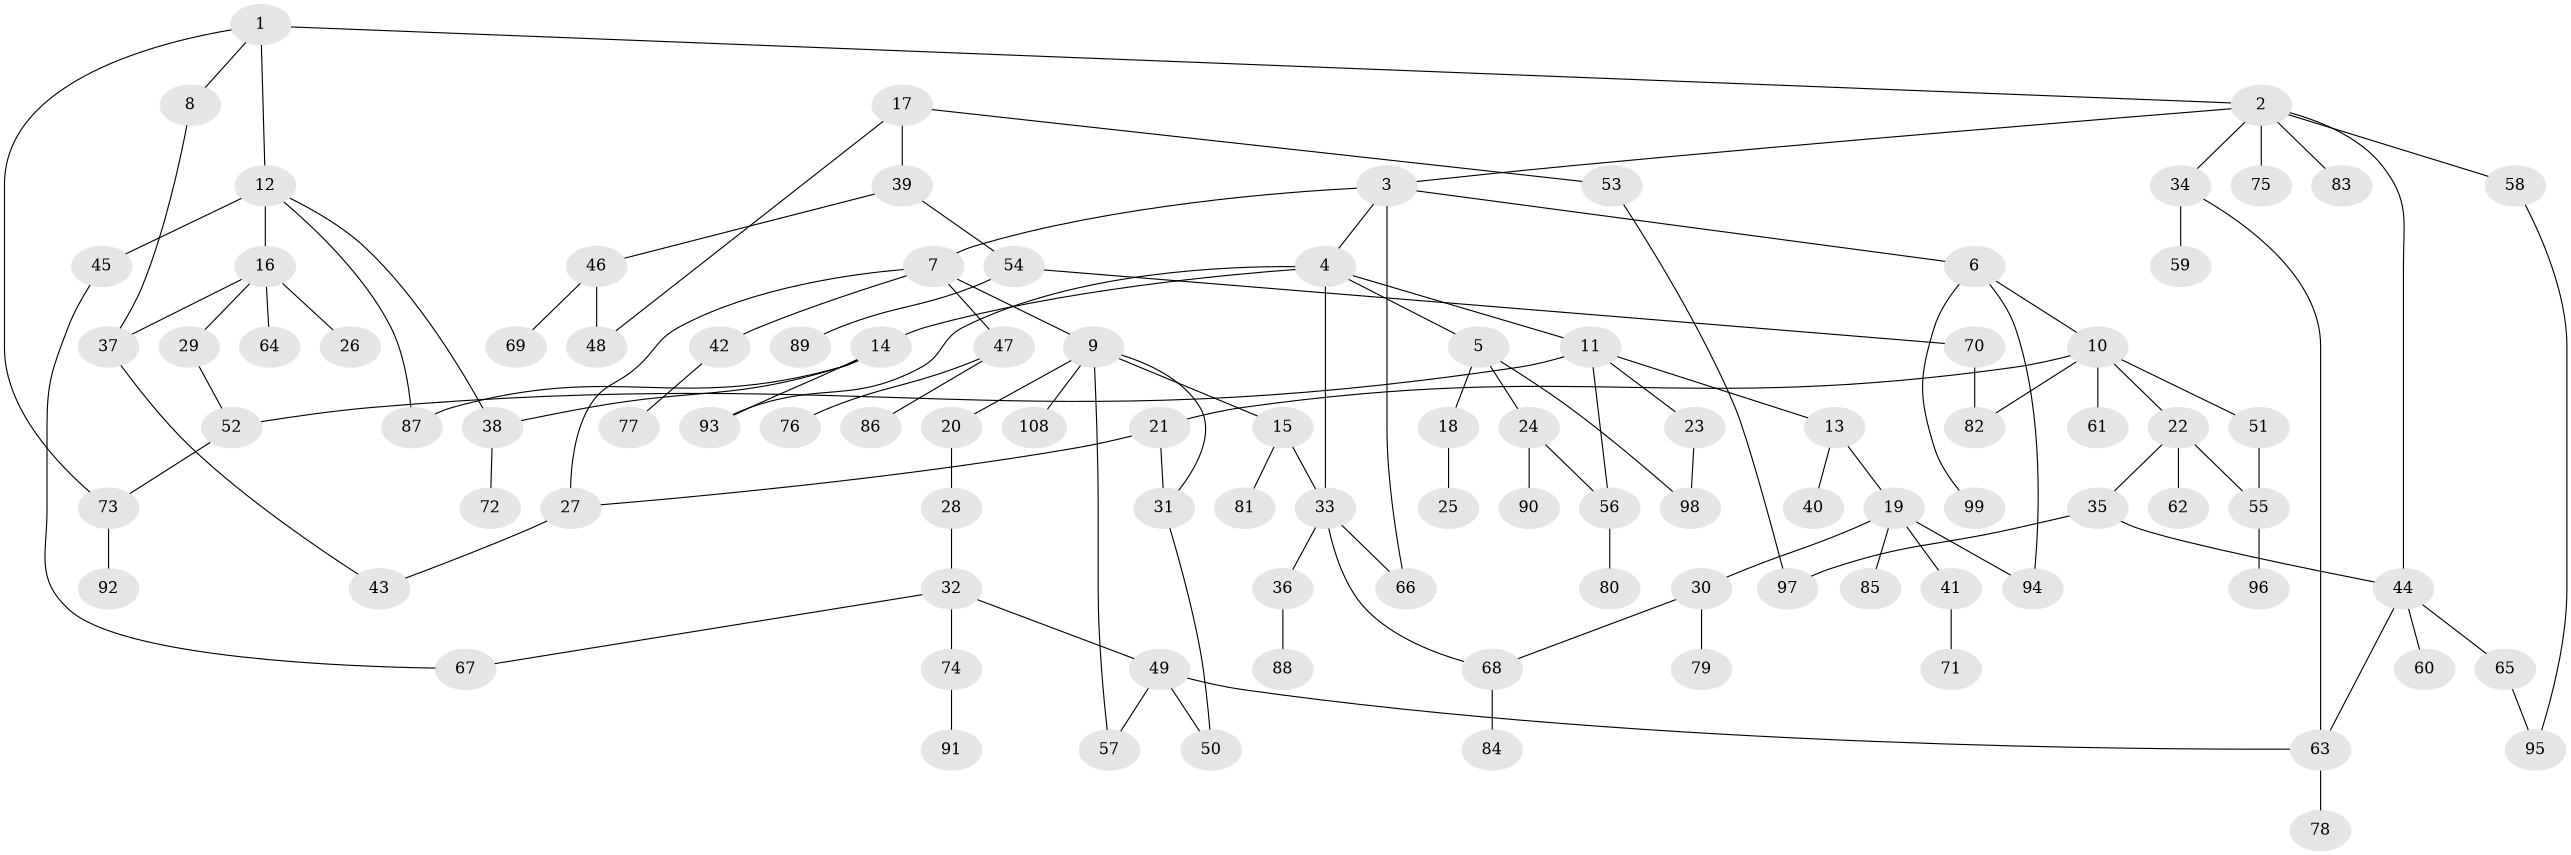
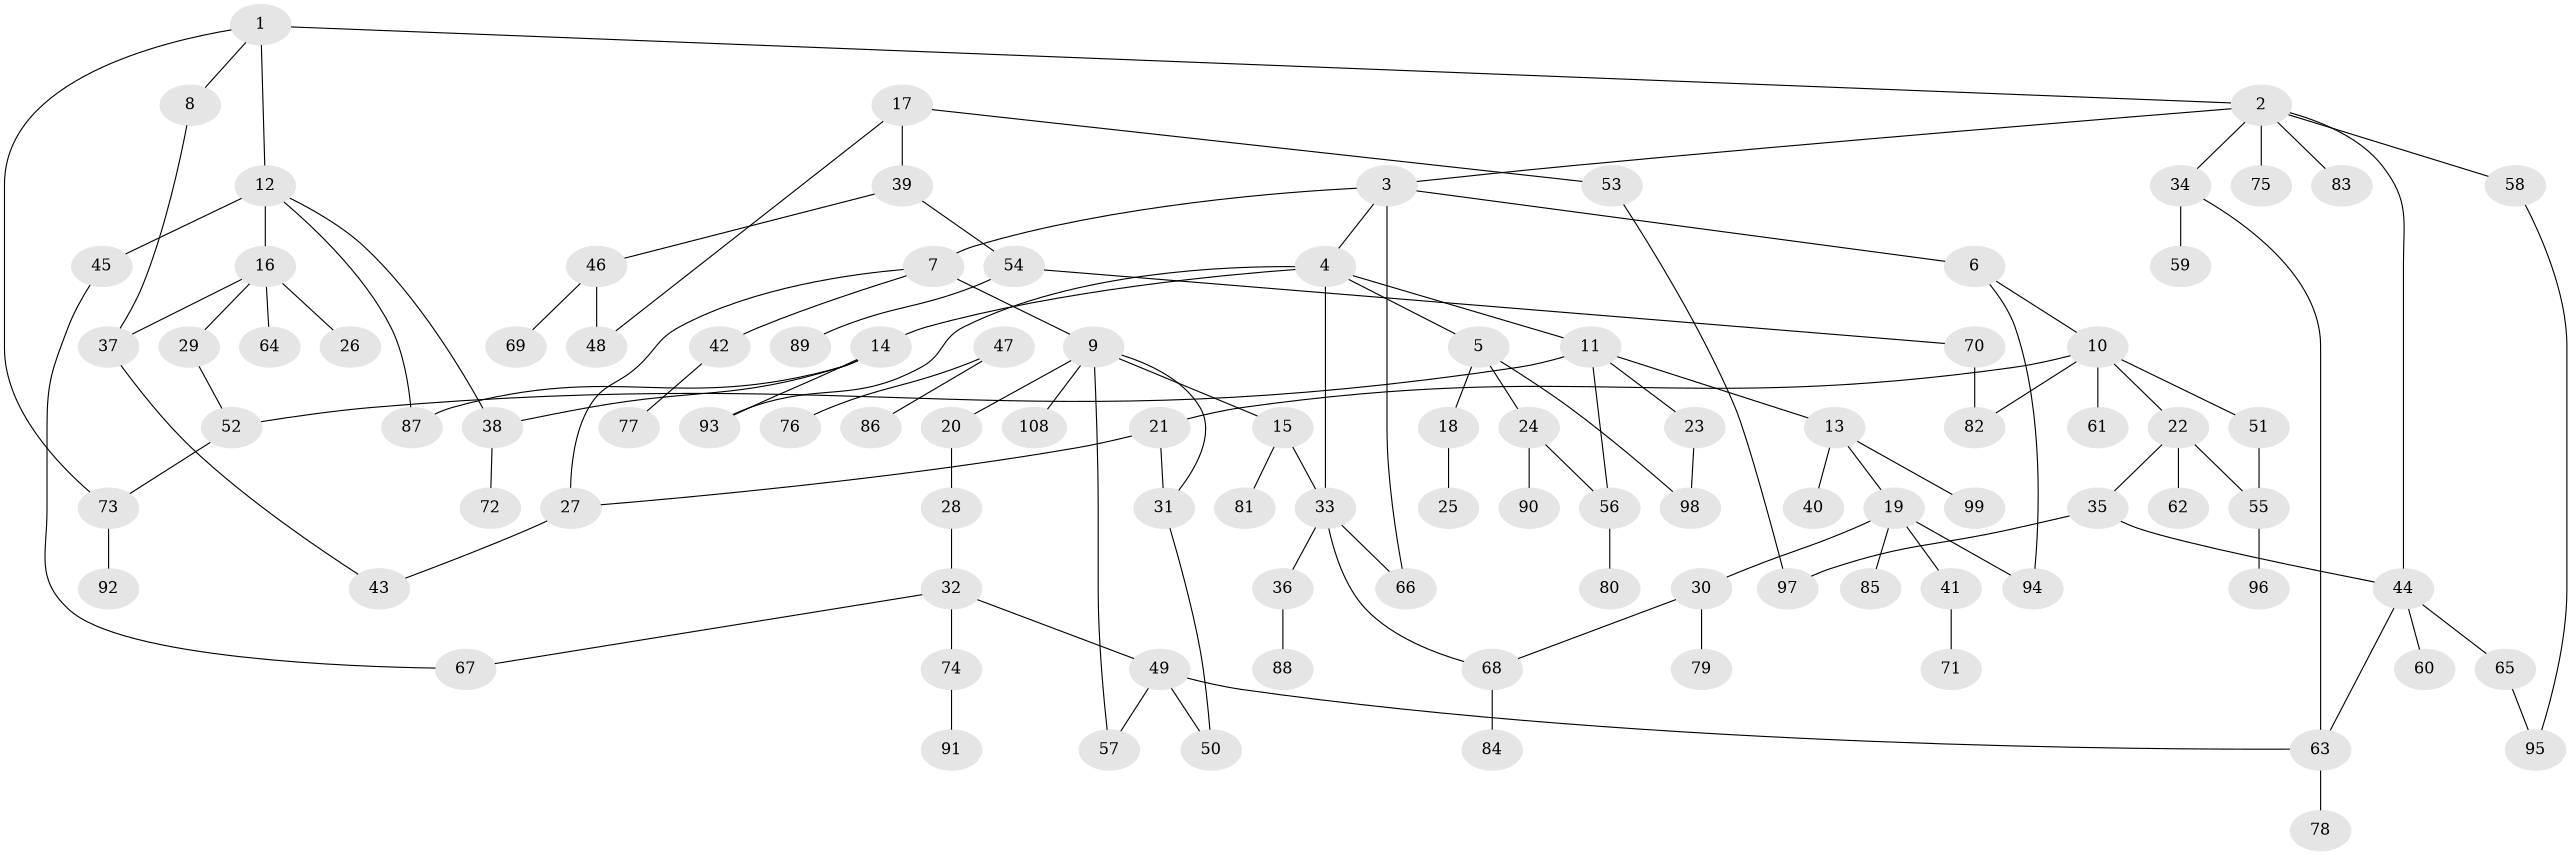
edge "7" -- "47": removed
edge "6" -- "99": now "13" -- "99"
